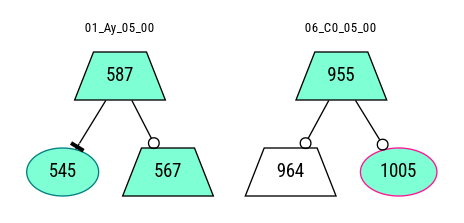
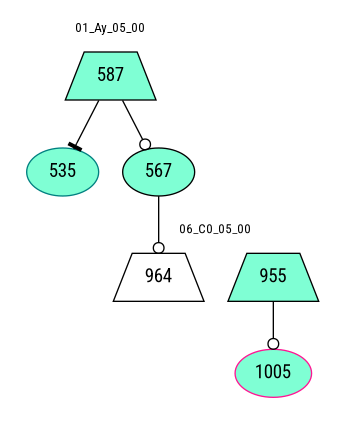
edge "955" -> "964": now "567" -> "964"
node "545": label "545" -> "535"
node "567": shape trapezium -> ellipse
